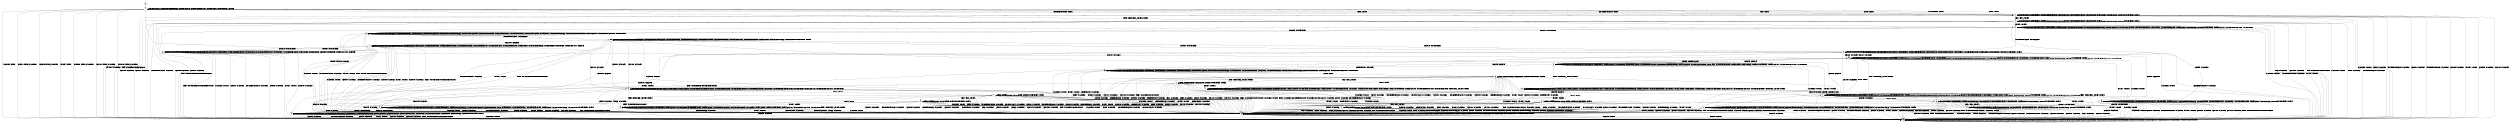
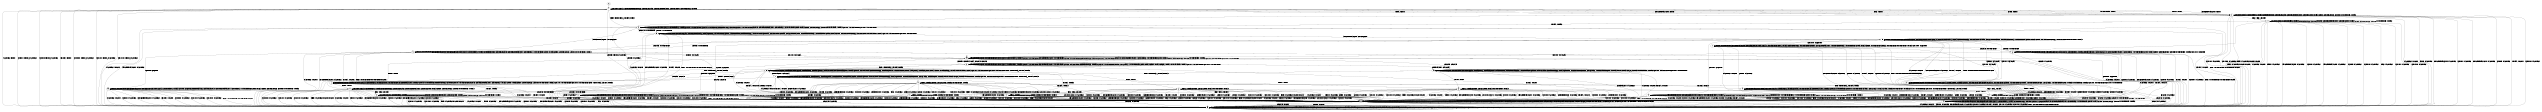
edge "o" -> "cc": added, label "CH_OPEN / DISCONNECT"
edge "m" -> "r": added, label "CH_REQUEST_PTY / CH_SUCCESS"
edge "i" -> "b": reversed
